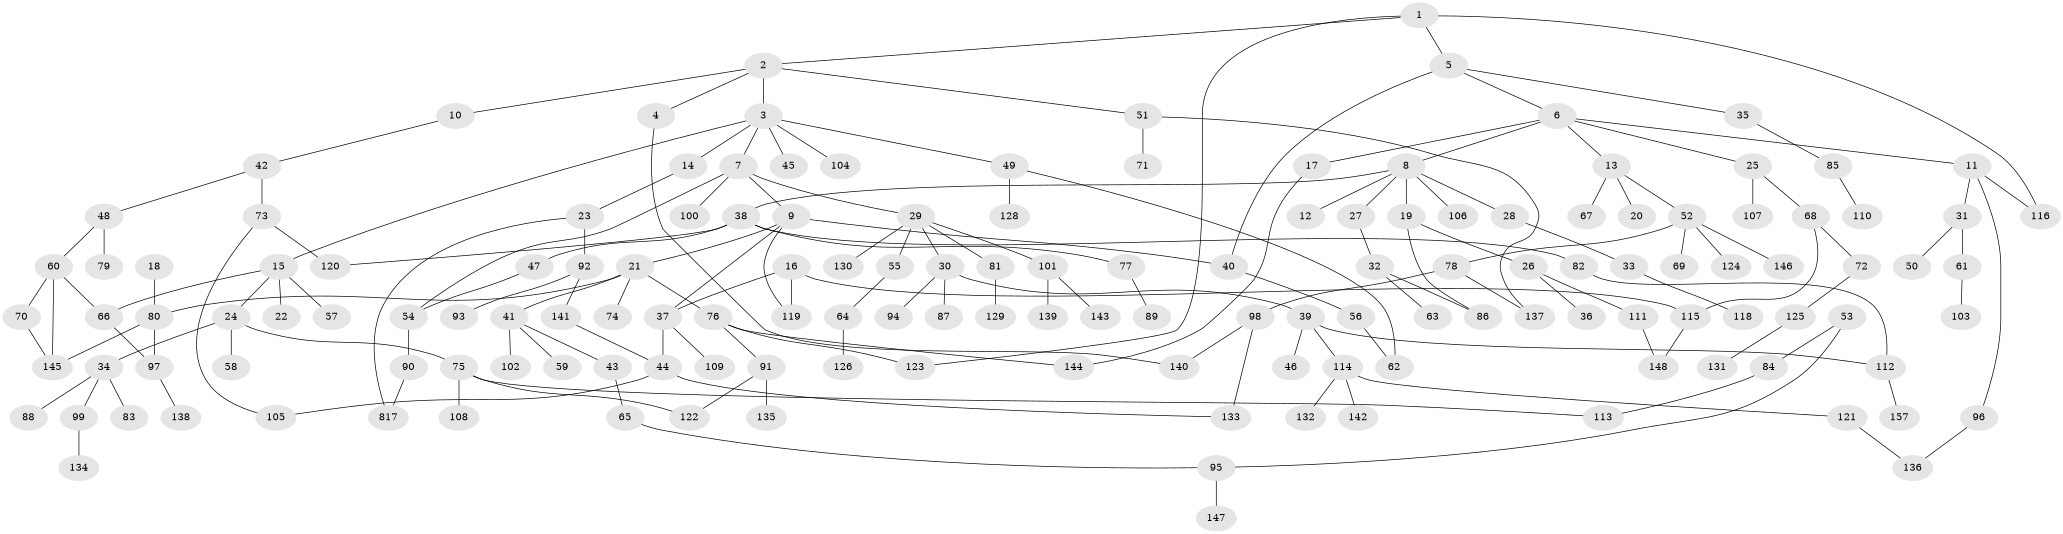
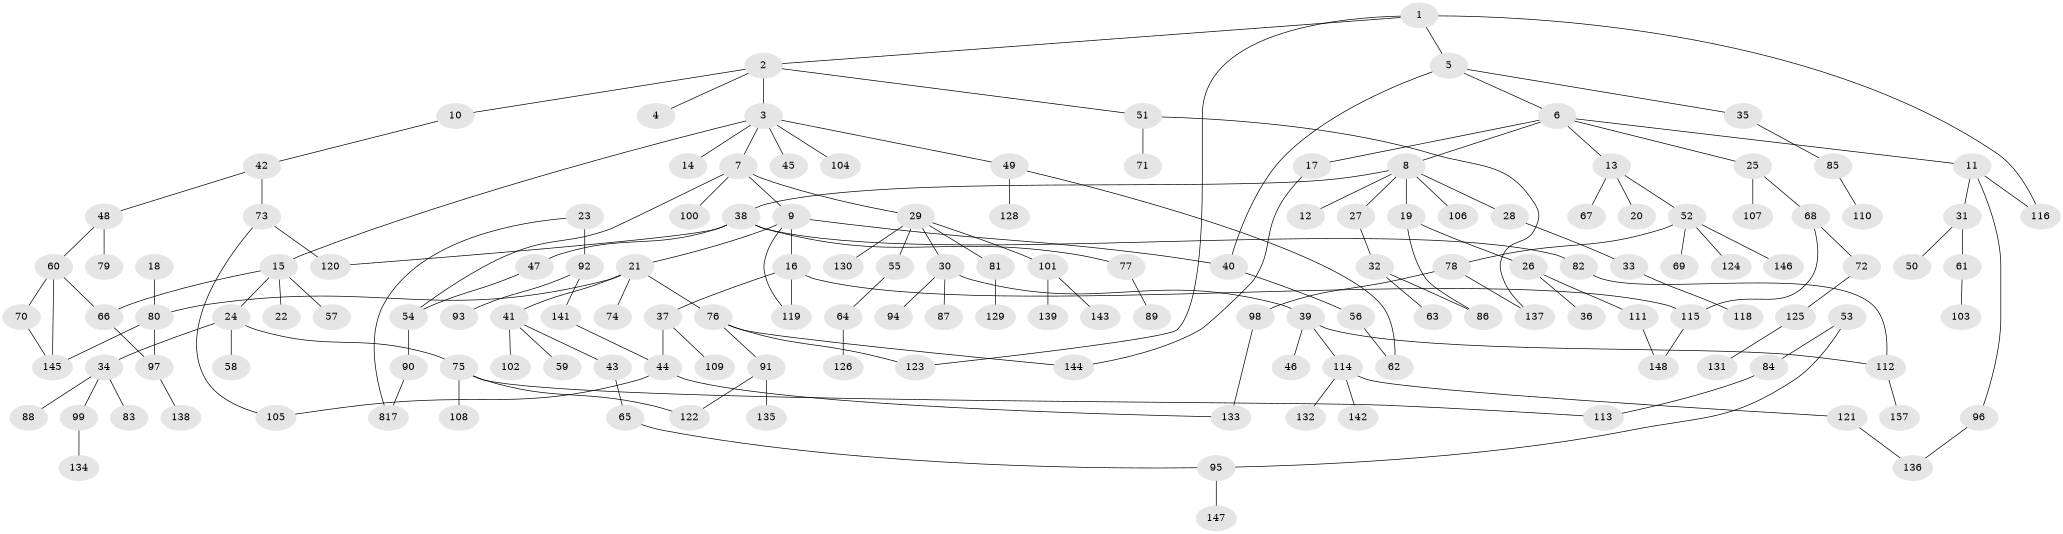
edge "14" -- "23": removed
edge "9" -- "37": now "9" -- "16"
node "140": removed
